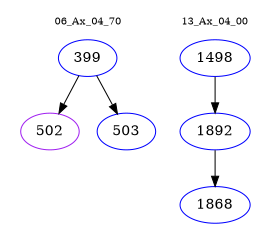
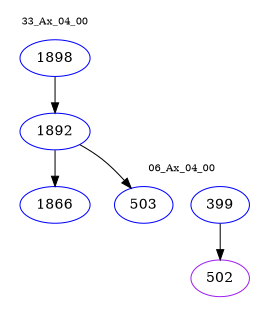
cluster "06_Ax_04_70": label "06_Ax_04_70" -> "06_Ax_04_00"
cluster "13_Ax_04_00": label "13_Ax_04_00" -> "33_Ax_04_00"
node "1498": label "1498" -> "1898"
edge "399" -> "503": now "1892" -> "503"
node "1868": label "1868" -> "1866"
